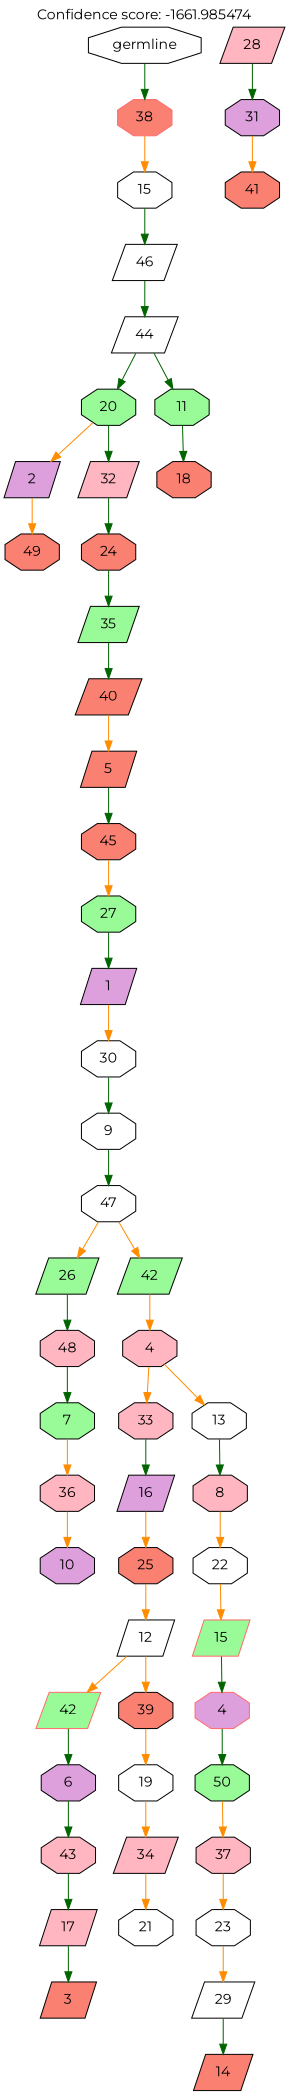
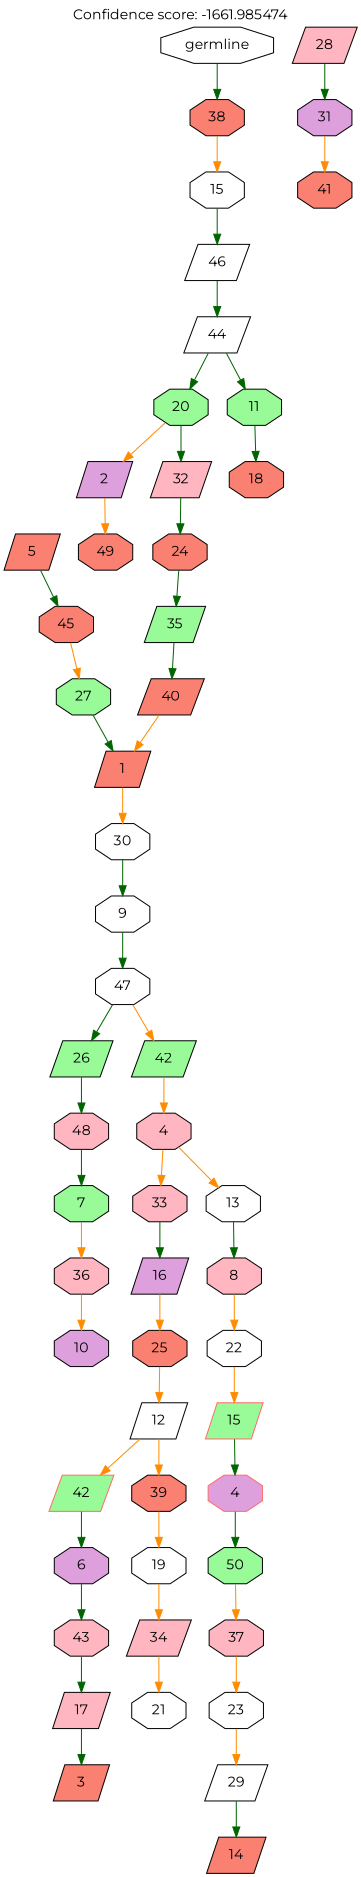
node "38": color indianred1 -> black
edge "40" -> "5": now "40" -> "1"
node "1": fillcolor plum -> salmon
edge "47" -> "26": color darkorange -> darkgreen
